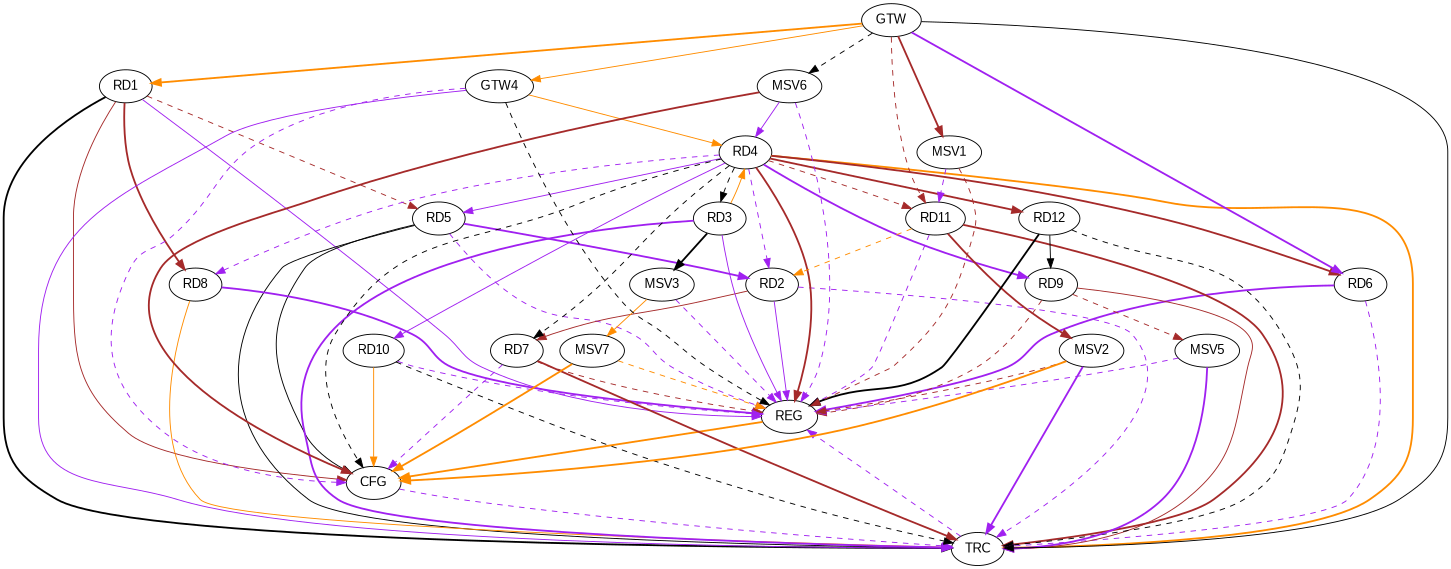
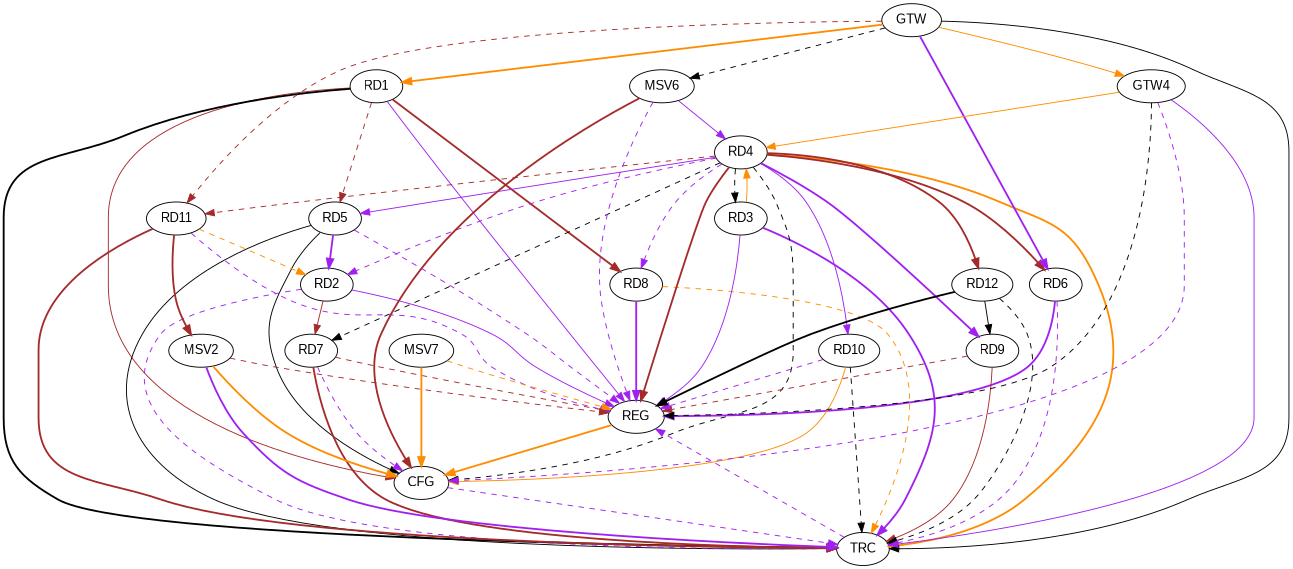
node "MSV1": removed
node "MSV3": removed
node "MSV5": removed
edge "RD8" -> "TRC": style solid -> dashed
